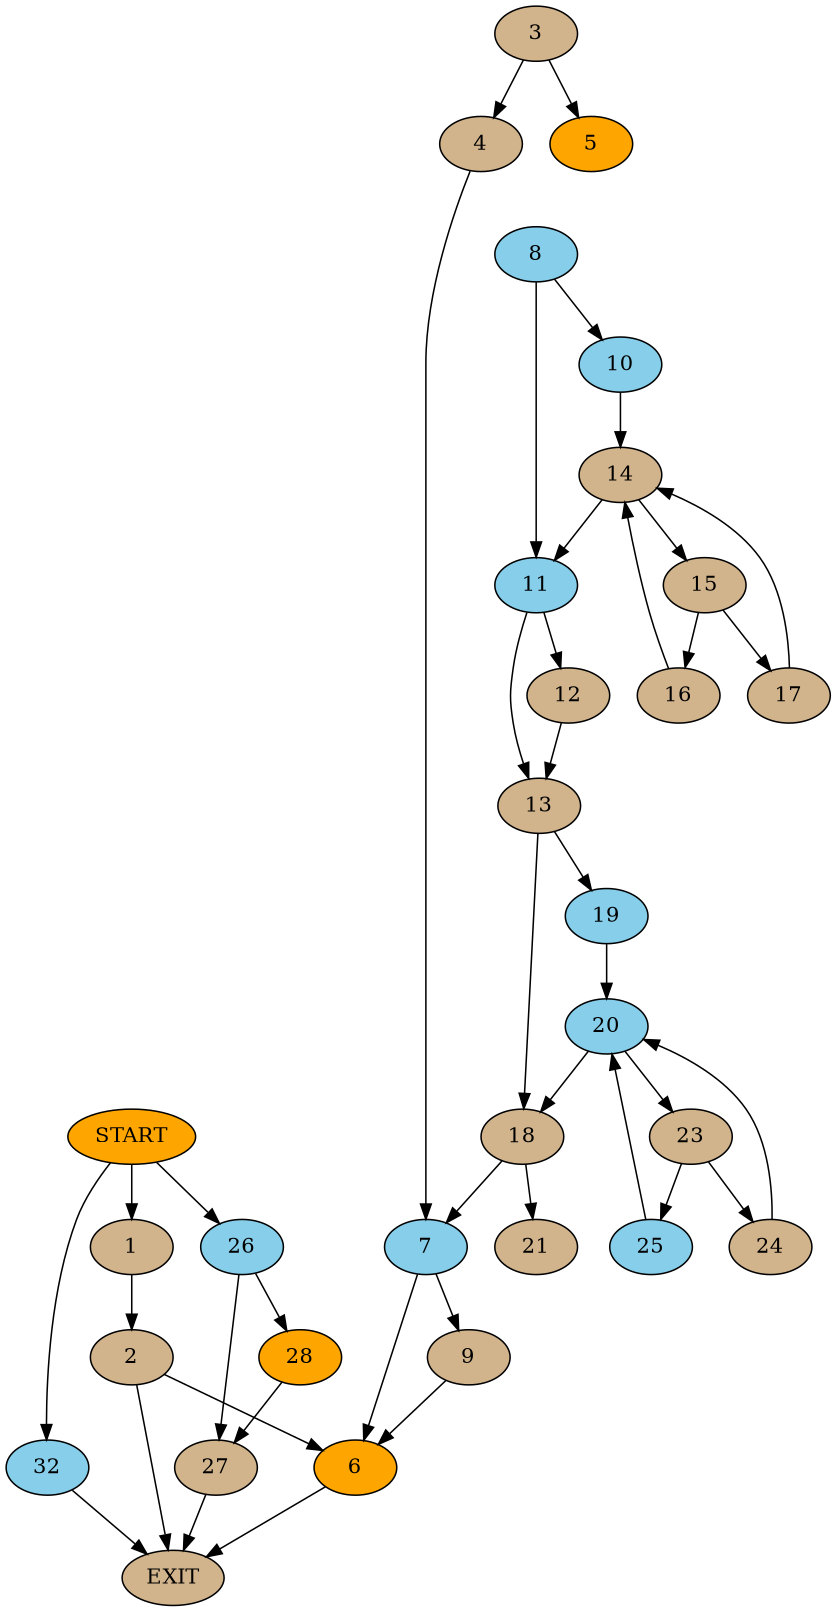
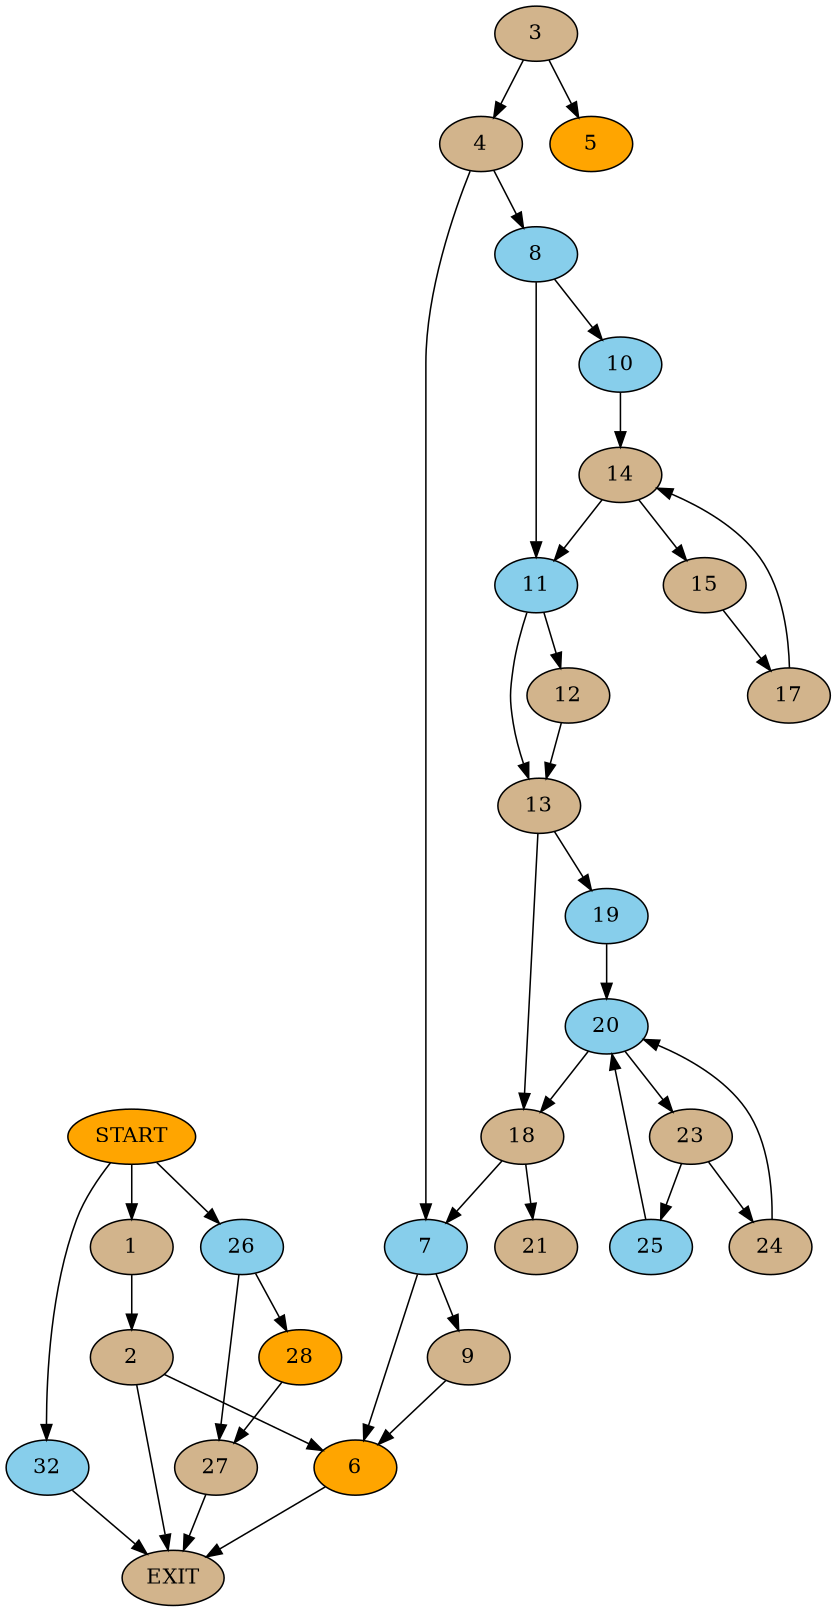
edge "4" -> "8": added
node "16": removed
